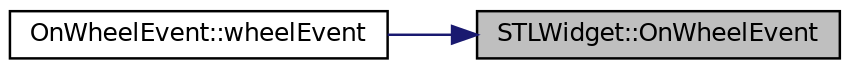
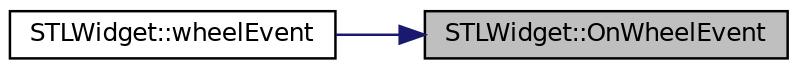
node "OnWheelEvent::wheelEvent": label "OnWheelEvent::wheelEvent" -> "STLWidget::wheelEvent"
